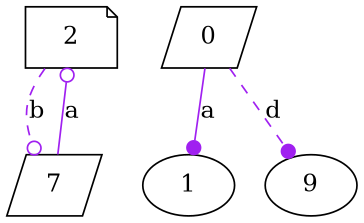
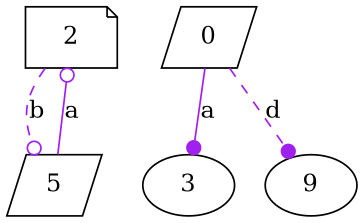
node "7": label "7" -> "5"
node "1": label "1" -> "3"
